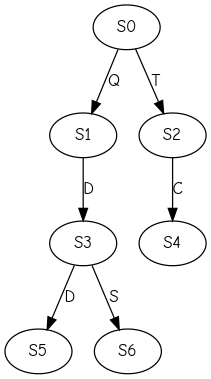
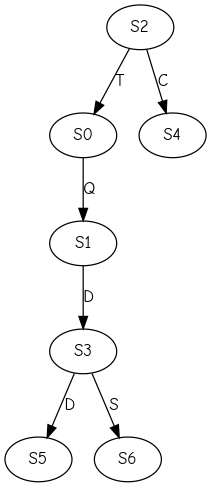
edge "S0" -> "S2": reversed
